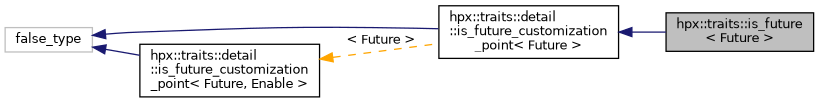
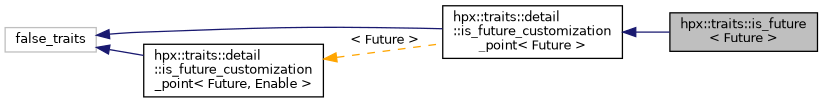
node "false_type": label "false_type" -> "false_traits"
